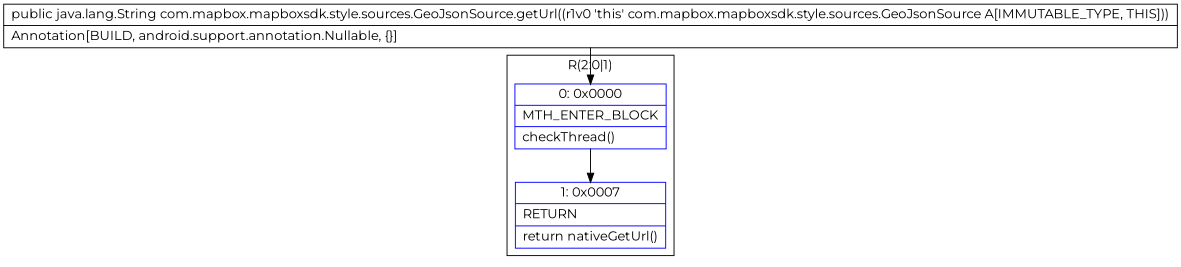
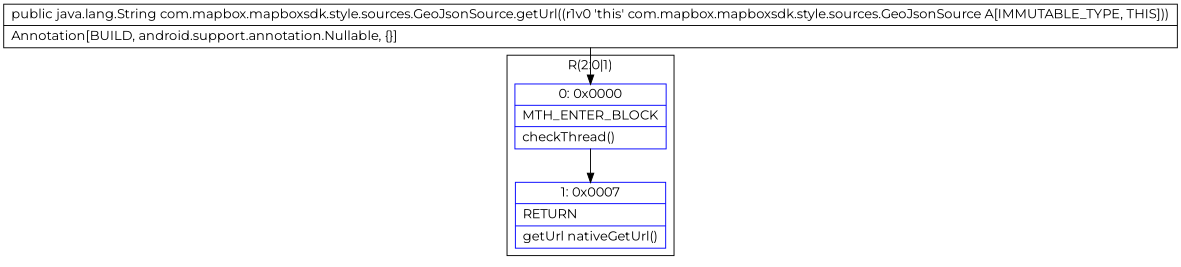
node "1: 0x0007": text "return nativeGetUrl()" -> "getUrl nativeGetUrl()"
